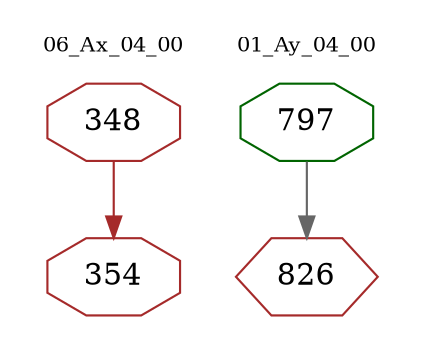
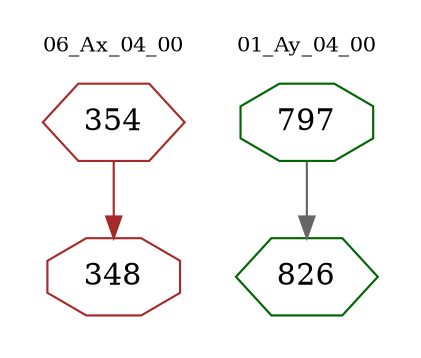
edge "348" -> "354": reversed
node "354": shape octagon -> hexagon
node "826": color brown -> darkgreen
